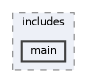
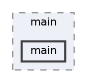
cluster "includes": label "includes" -> "main"
